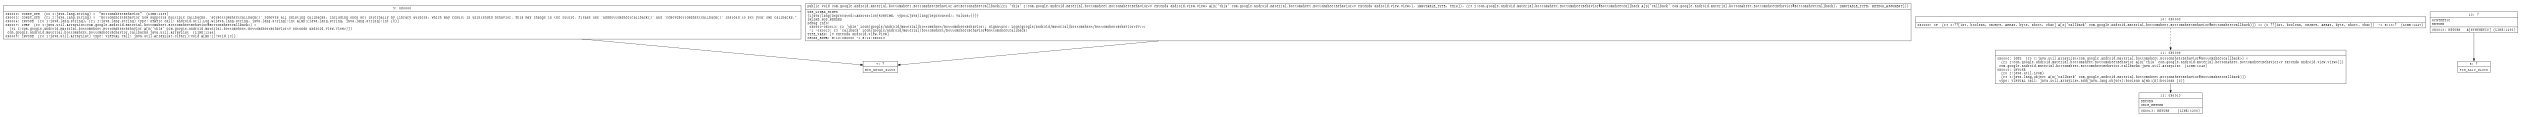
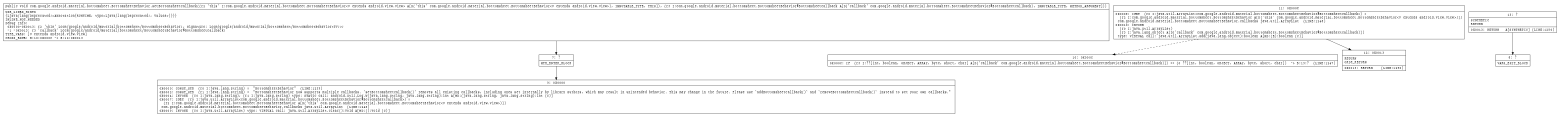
edge "10: 0x000c" -> "11: 0x000e": reversed
edge "9: 0x0000" -> "7: ?": reversed
node "8: ?": text "MTH_EXIT_BLOCK" -> "VARS_EXIT_BLOCK"
node "11: 0x000e": text "(r0 I:java.util.Lcom)" -> "(r0 I:java.util.ArrayList)"
